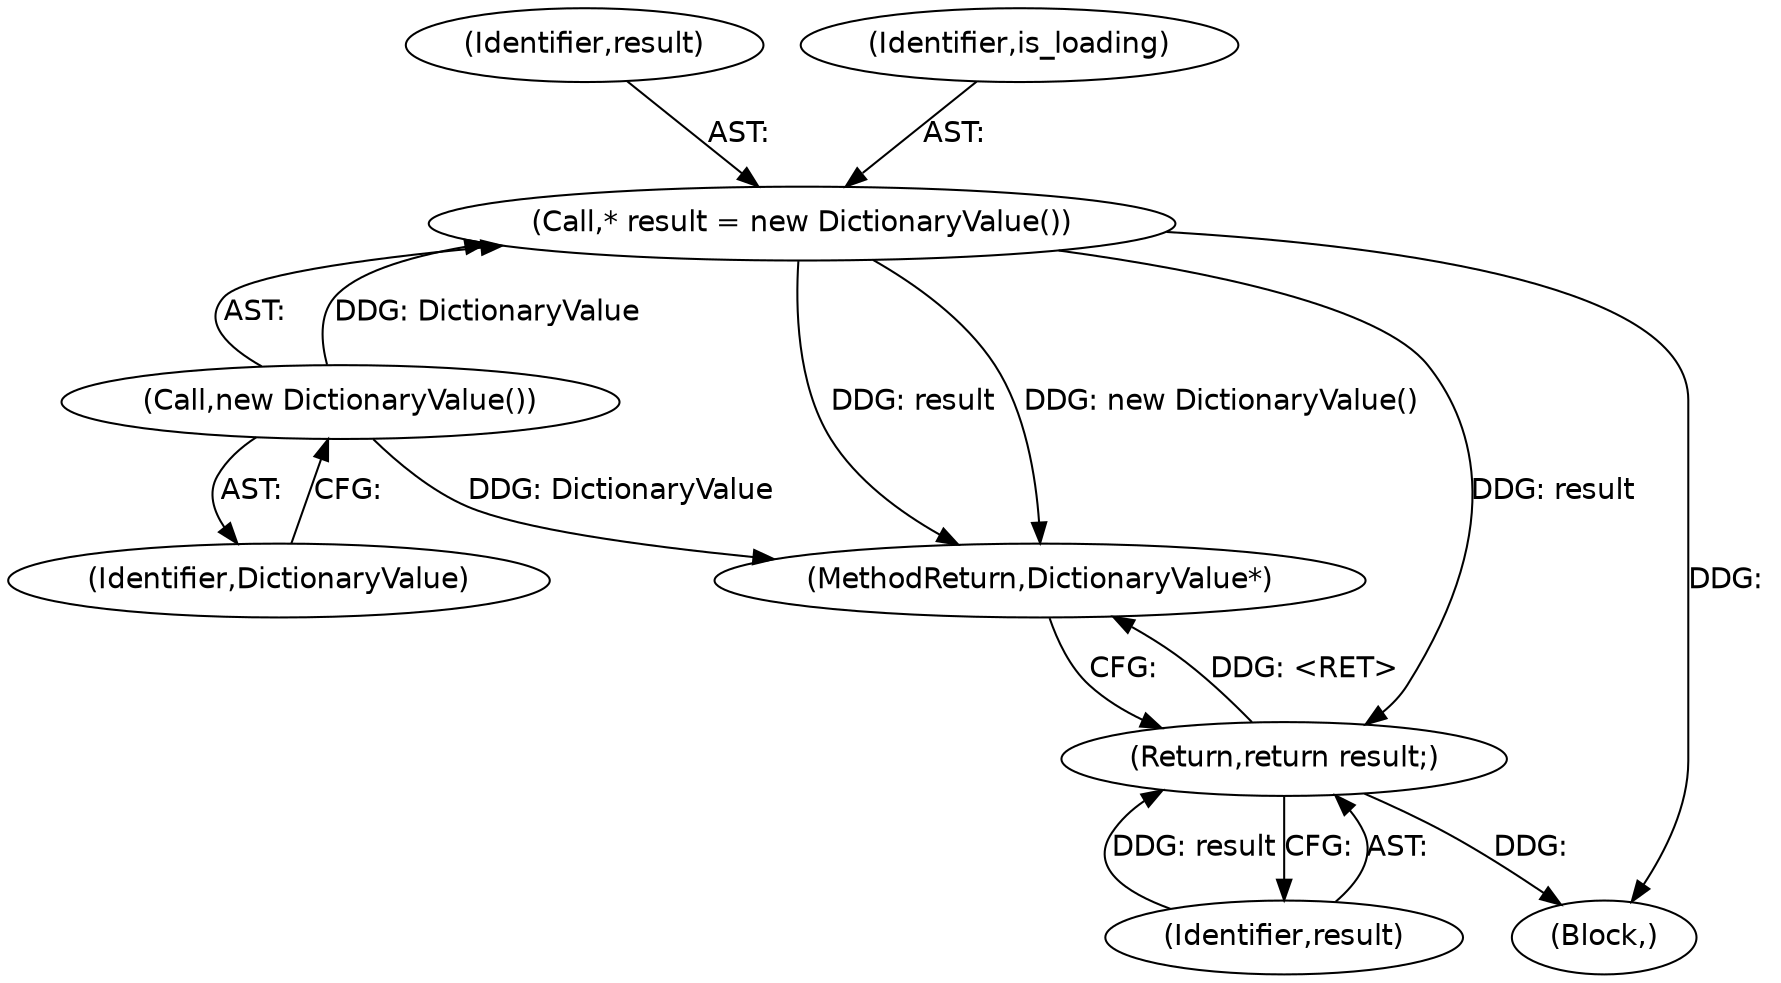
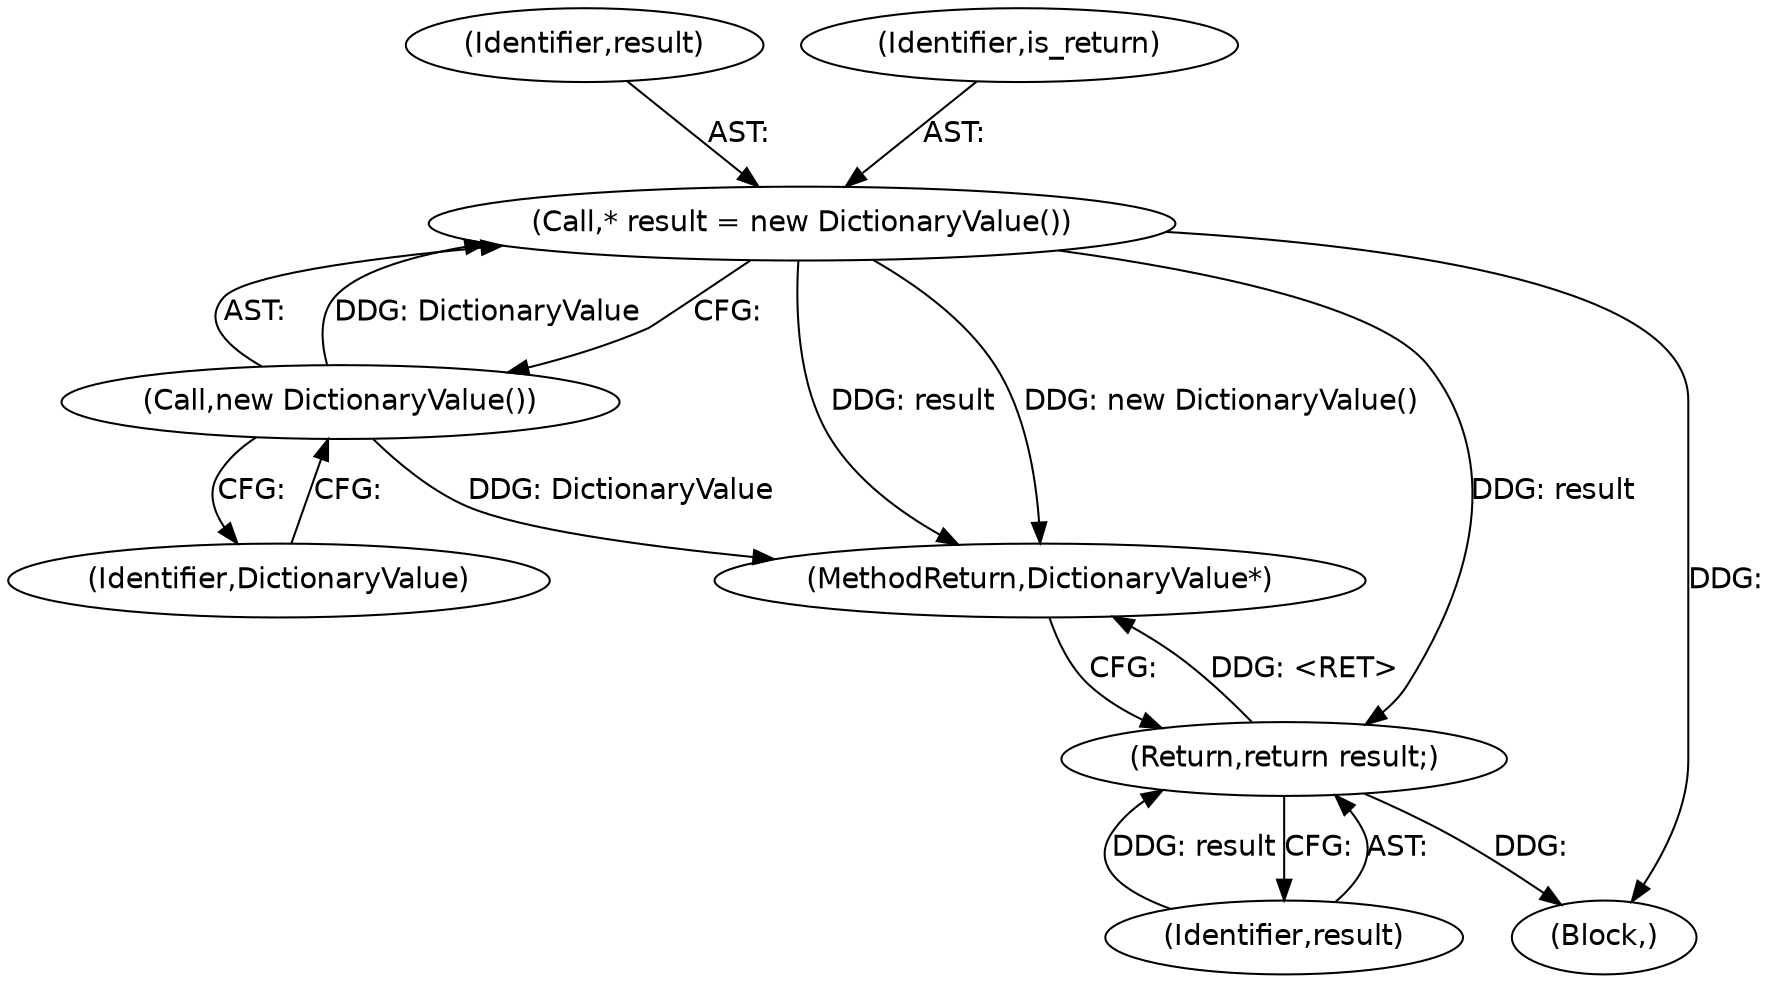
node "(Identifier,is_loading)": label "(Identifier,is_loading)" -> "(Identifier,is_return)"
edge "(Call,* result = new DictionaryValue())" -> "(Call,new DictionaryValue())": added, label "CFG:"
edge "(Call,new DictionaryValue())" -> "(Identifier,DictionaryValue)": label "AST: " -> "CFG: "
